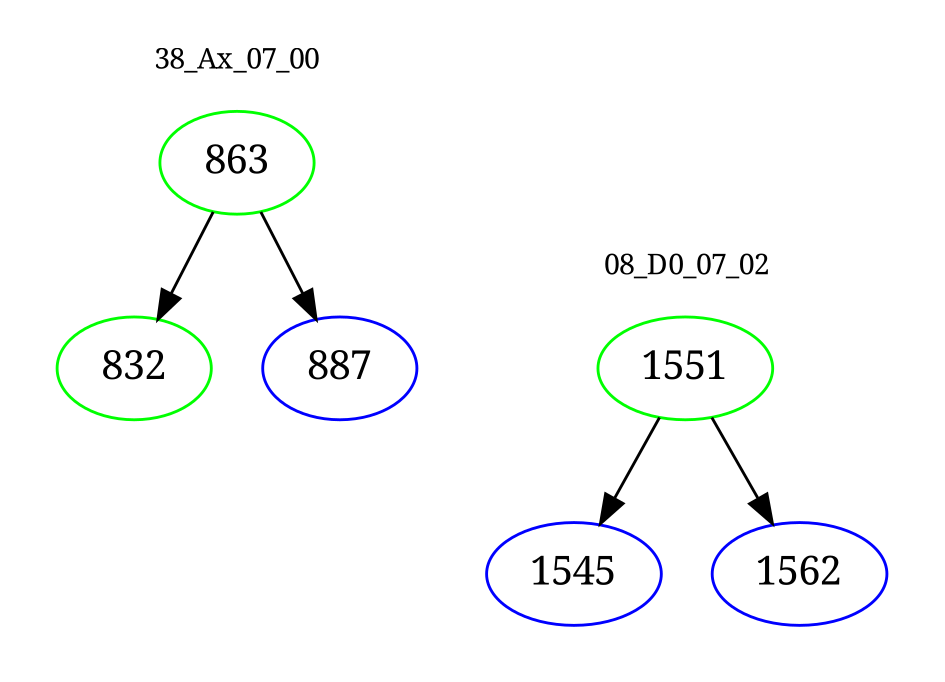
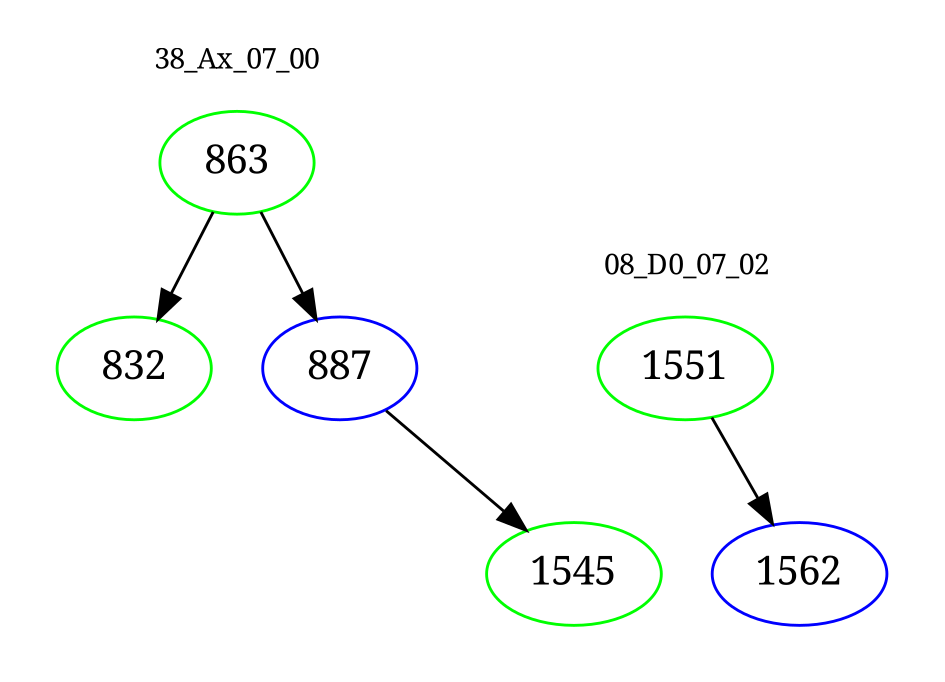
edge "1551" -> "1545": now "887" -> "1545"
node "1545": color blue -> green
